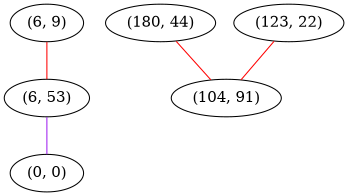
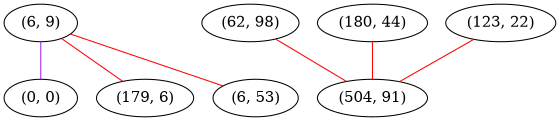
node "(62, 98)": added
node "(179, 6)": added
node "(104, 91)": label "(104, 91)" -> "(504, 91)"
edge "(6, 53)" -- "(0, 0)": now "(6, 9)" -- "(0, 0)"
